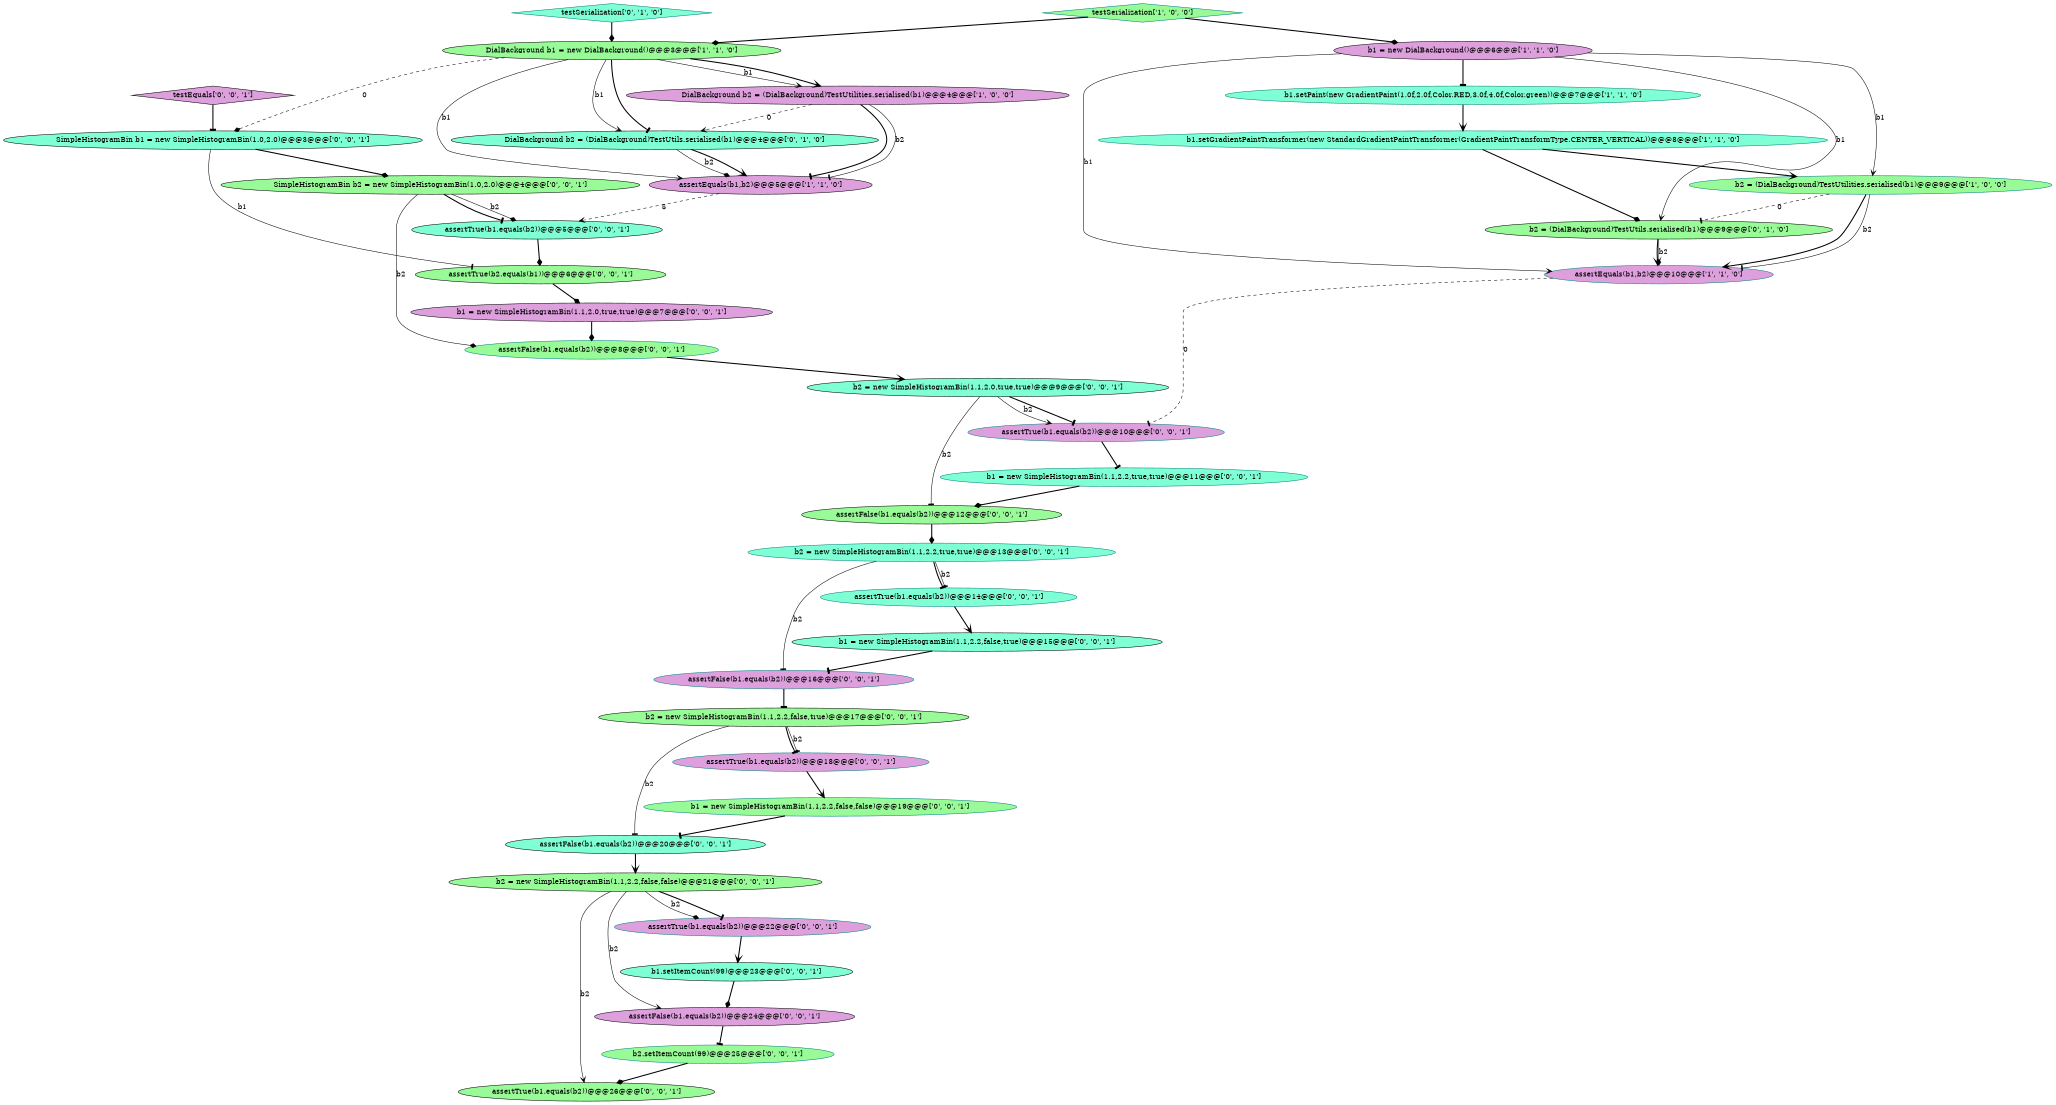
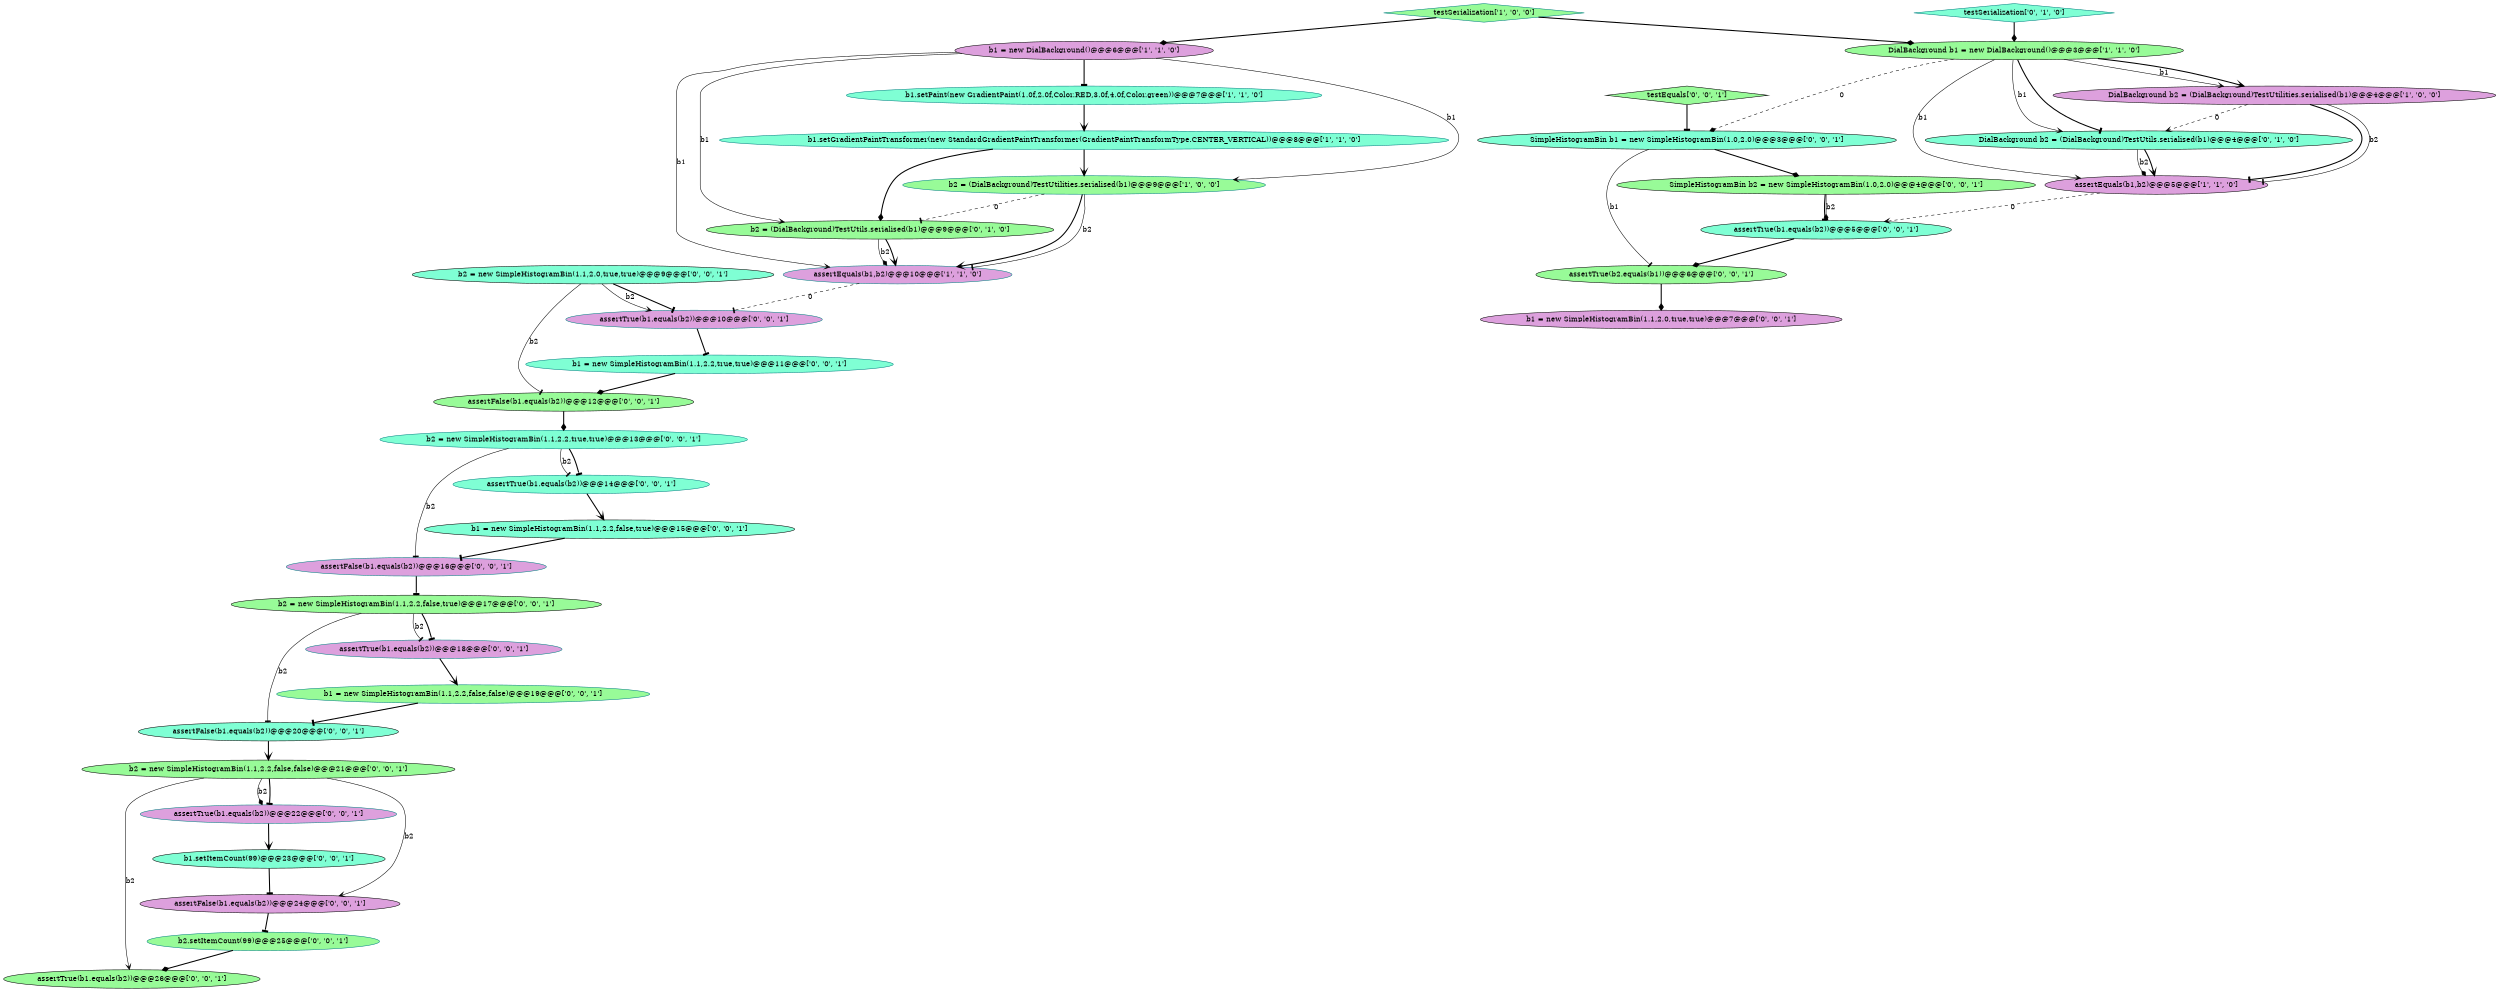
node "testEquals['0', '0', '1']": fillcolor plum -> palegreen
edge "assertEquals(b1,b2)@@@5@@@['1', '1', '0']" -> "assertTrue(b1.equals(b2))@@@5@@@['0', '0', '1']": label "5" -> "0"
node "assertFalse(b1.equals(b2))@@@8@@@['0', '0', '1']": removed
edge "b1.setItemCount(99)@@@23@@@['0', '0', '1']" -> "assertFalse(b1.equals(b2))@@@24@@@['0', '0', '1']": arrowhead diamond -> tee
